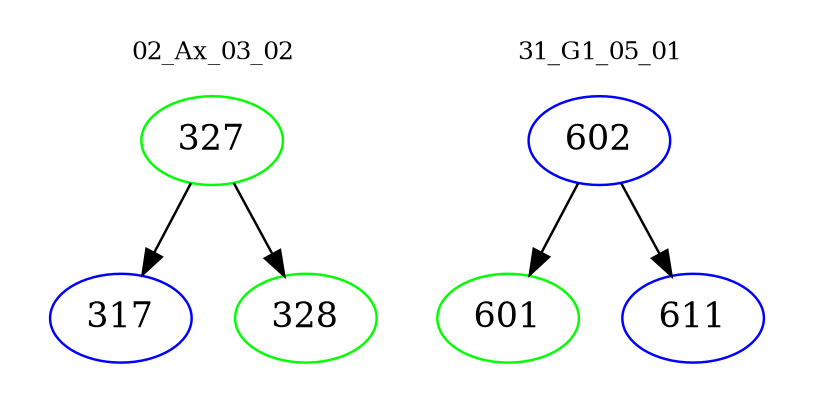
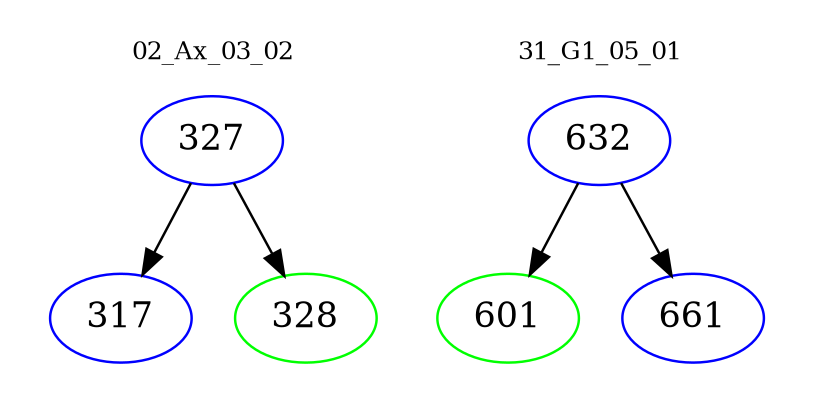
node "327": color green -> blue
node "602": label "602" -> "632"
node "611": label "611" -> "661"
